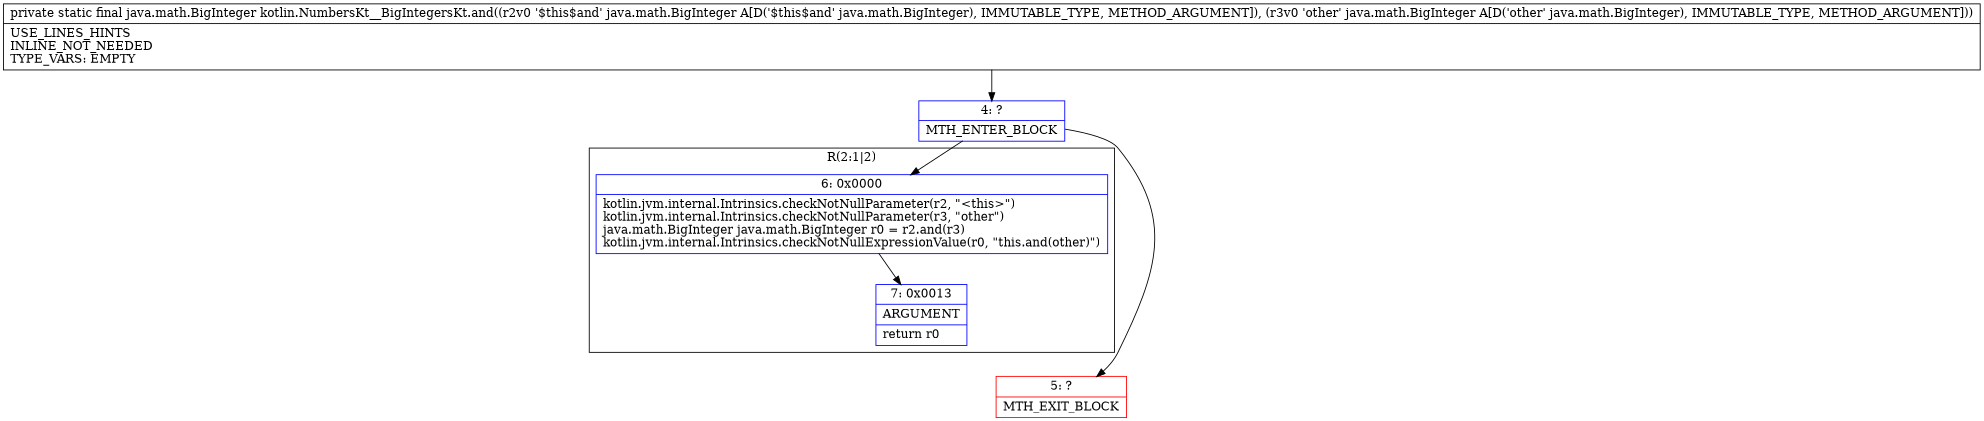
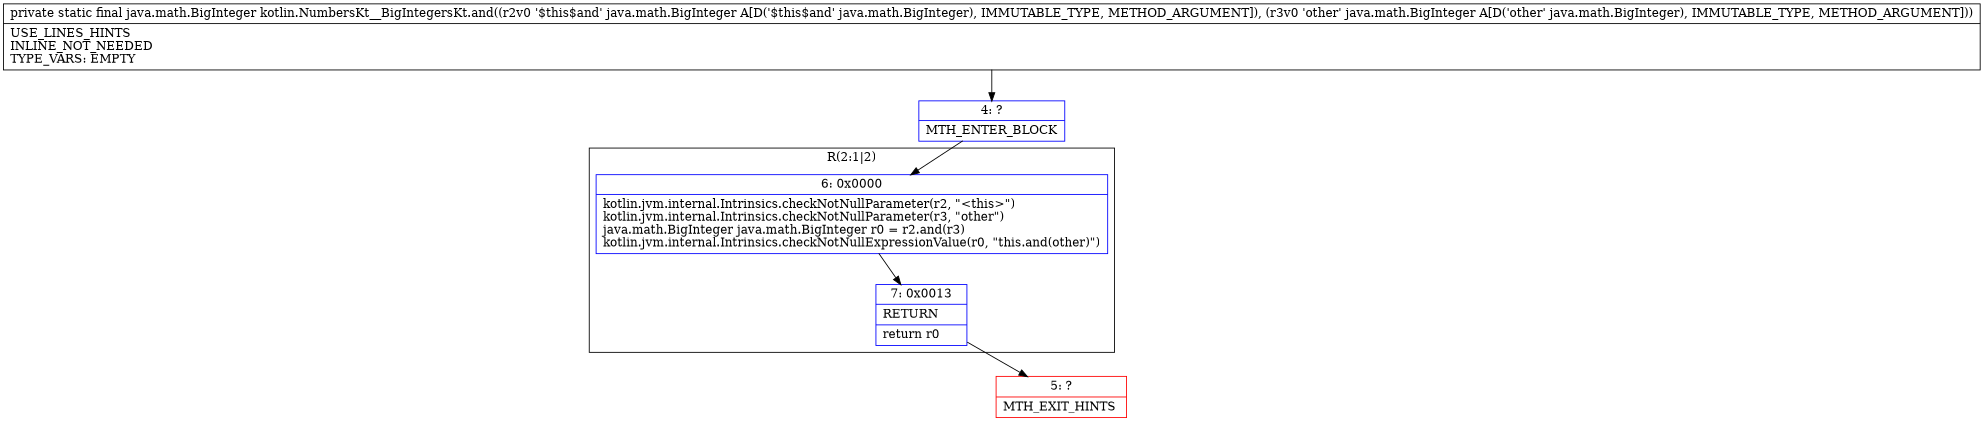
edge "4: ?" -> "5: ?": now "7: 0x0013" -> "5: ?"
node "7: 0x0013": text "ARGUMENT" -> "RETURN"
node "5: ?": text "MTH_EXIT_BLOCK" -> "MTH_EXIT_HINTS"
